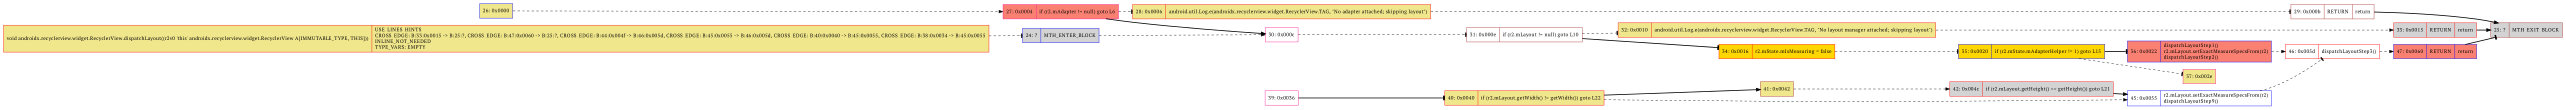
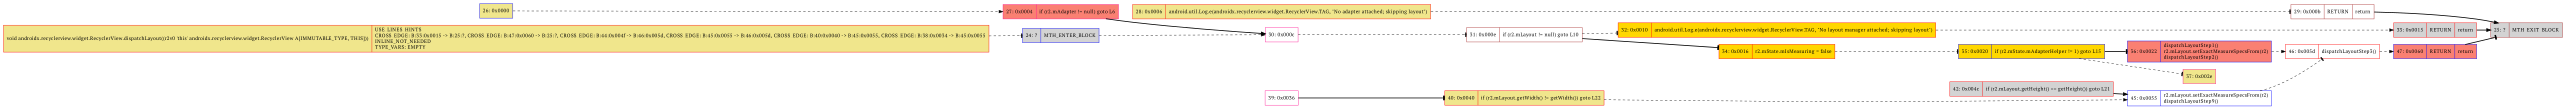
edge "27: 0x0004" -> "28: 0x0006": removed
node "32: 0x0010": fillcolor khaki -> gold
node "41: 0x0042": removed
